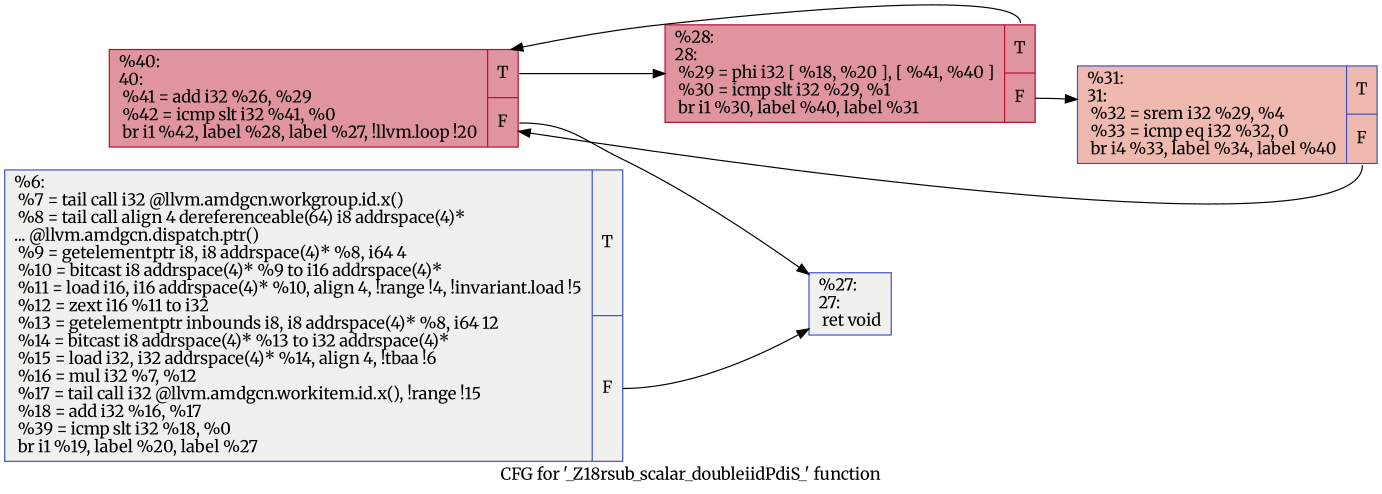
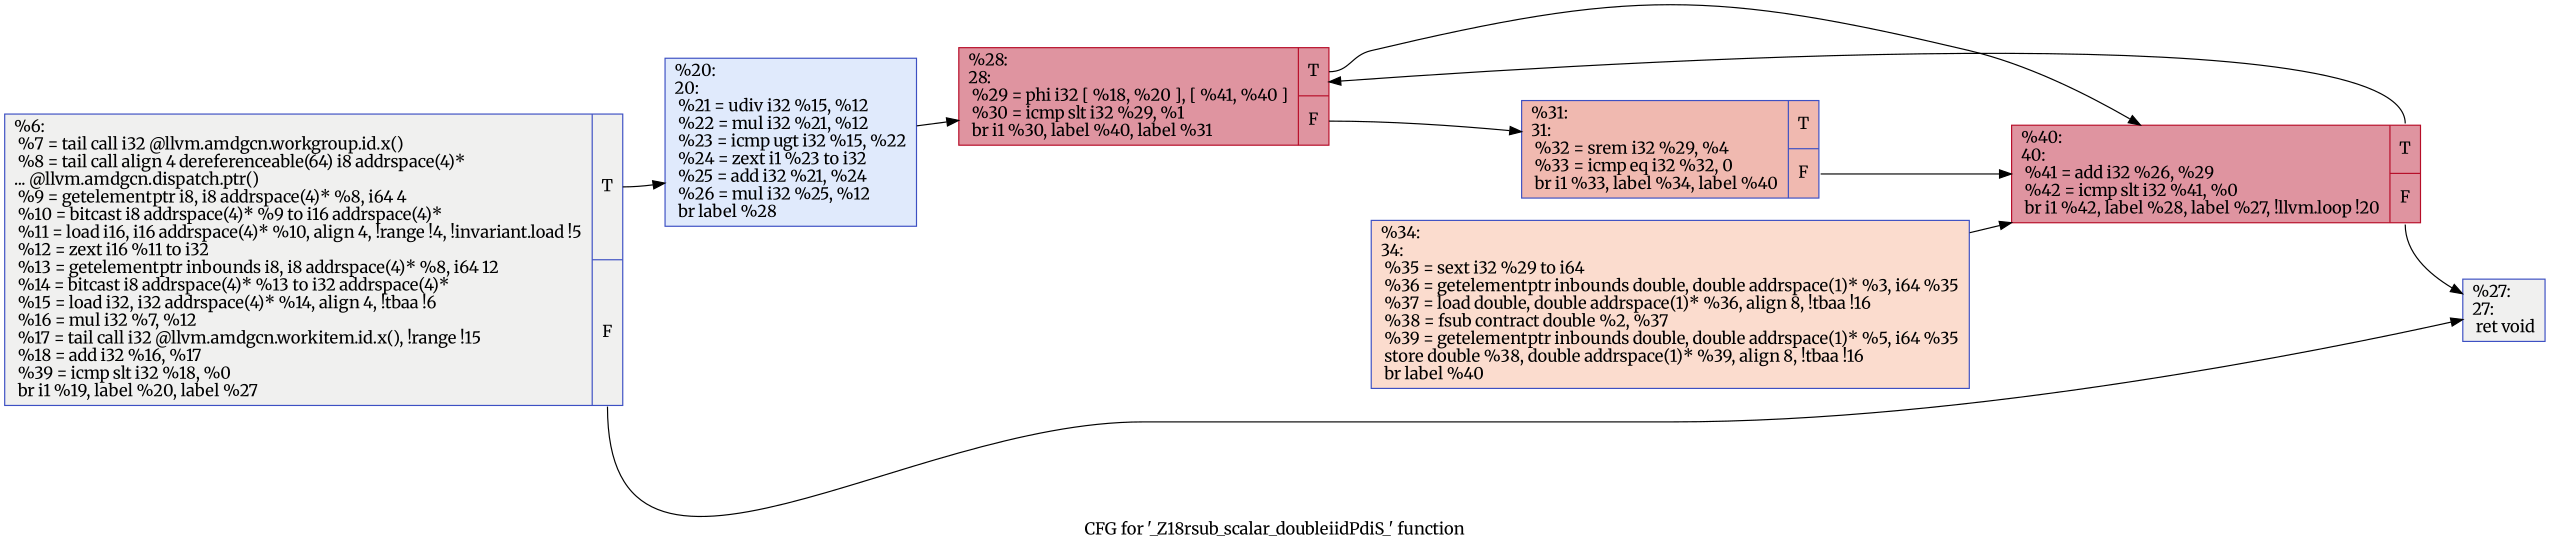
node "%20:": added
node "%31:": text "br i4 %33, label %34, label %40" -> "br i1 %33, label %34, label %40"
node "%34:": added
